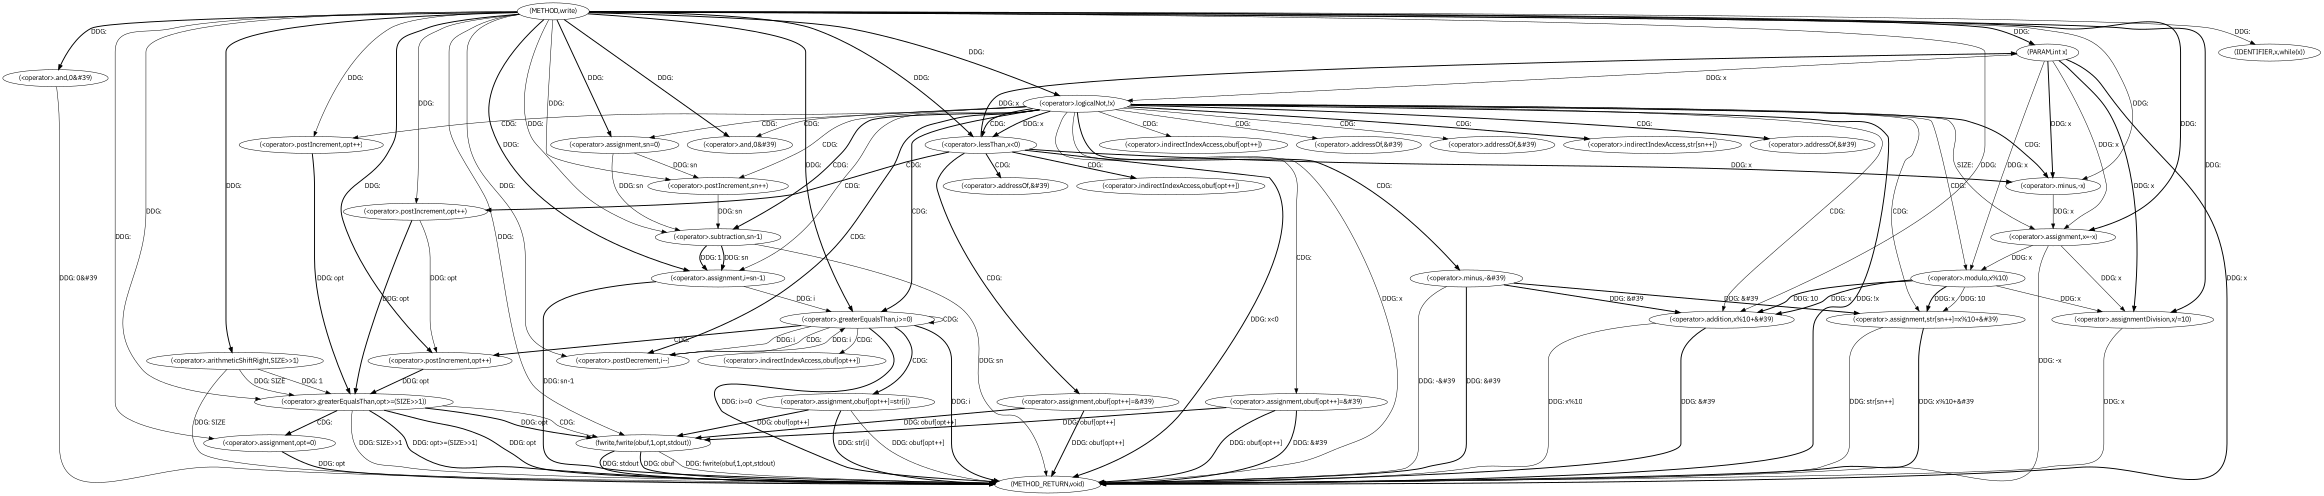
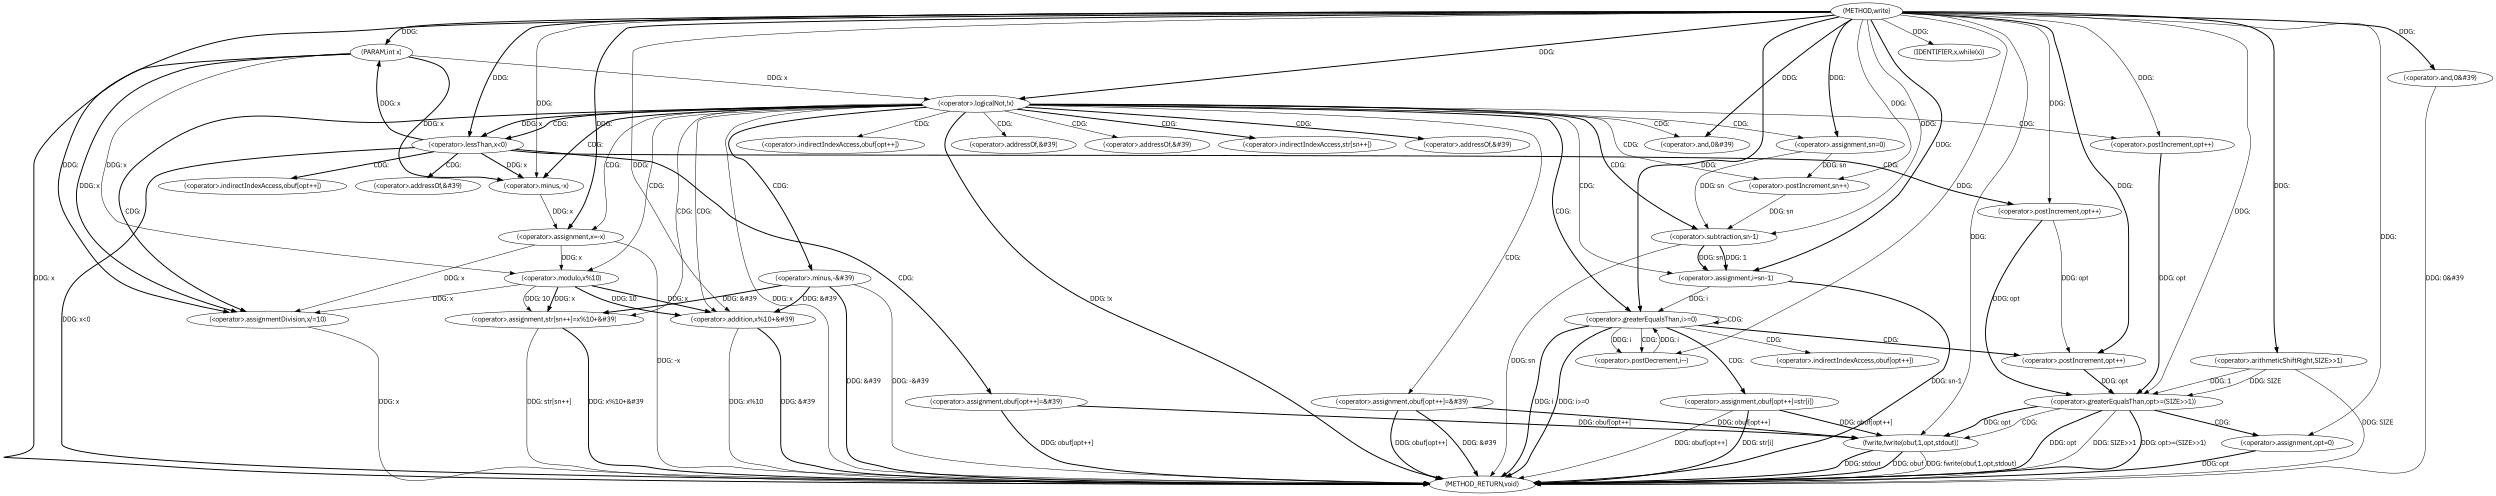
edge "(PARAM,int x)" -> "(<operator>.assignment,x=-x)": removed, label "DDG: x"
edge "(<operator>.logicalNot,!x)" -> "(<operator>.assignment,x=-x)": label "SIZE: " -> "CDG: "
edge "(<operator>.logicalNot,!x)" -> "(<operator>.postDecrement,i--)": now "(<operator>.logicalNot,!x)" -> "(<operator>.assignmentDivision,x/=10)"
